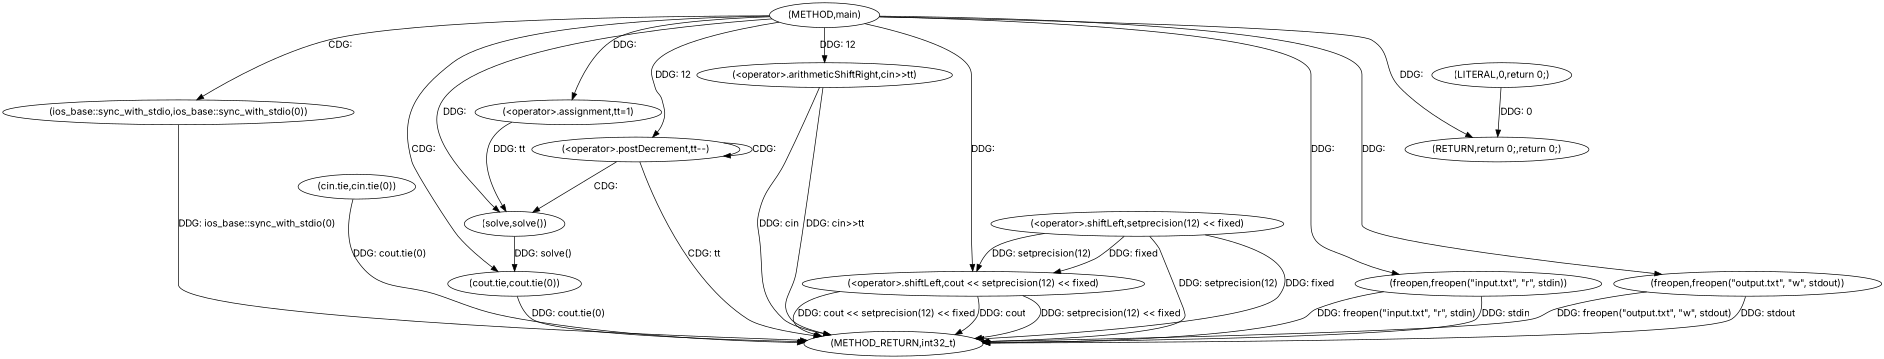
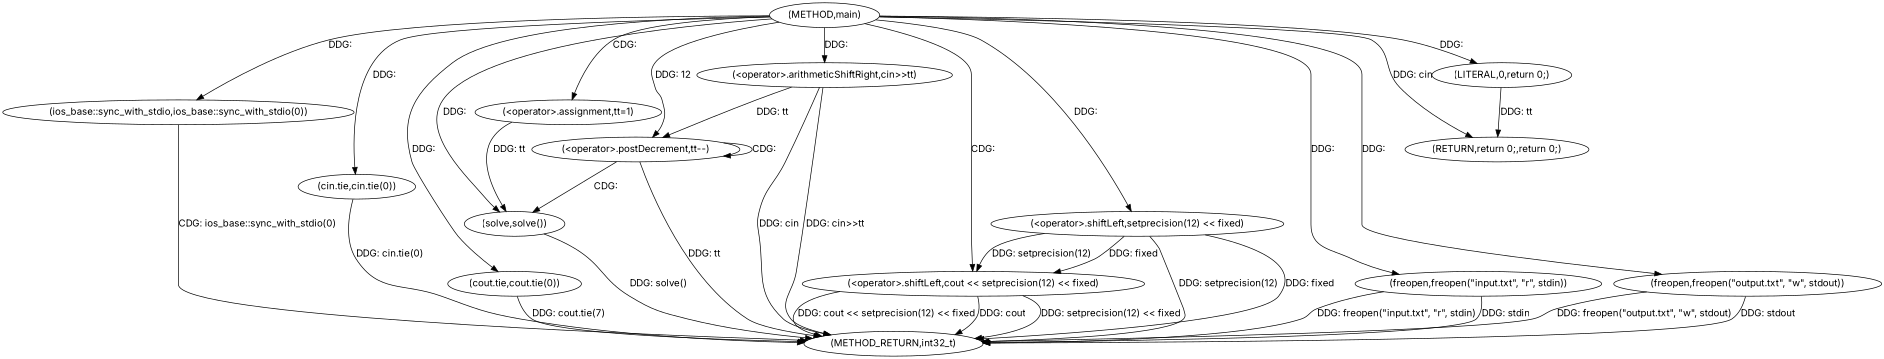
edge "(METHOD,main)" -> "(LITERAL,0,return 0;)": added, label "DDG:"
edge "(METHOD,main)" -> "(cin.tie,cin.tie(0))": added, label "DDG:"
edge "(METHOD,main)" -> "(ios_base::sync_with_stdio,ios_base::sync_with_stdio(0))": label "CDG: " -> "DDG: "
edge "(METHOD,main)" -> "(<operator>.assignment,tt=1)": label "DDG: " -> "CDG: "
edge "(METHOD,main)" -> "(<operator>.arithmeticShiftRight,cin>>tt)": label "DDG: 12" -> "DDG: "
edge "(METHOD,main)" -> "(<operator>.shiftLeft,setprecision(12) << fixed)": added, label "DDG:"
edge "(METHOD,main)" -> "(RETURN,return 0;,return 0;)": label "DDG: " -> "DDG: cin"
edge "(<operator>.arithmeticShiftRight,cin>>tt)" -> "(<operator>.postDecrement,tt--)": added, label "DDG: tt"
edge "(LITERAL,0,return 0;)" -> "(RETURN,return 0;,return 0;)": label "DDG: 0" -> "DDG: tt"
edge "(METHOD,main)" -> "(cout.tie,cout.tie(0))": label "CDG: " -> "DDG: "
edge "(METHOD,main)" -> "(<operator>.shiftLeft,cout << setprecision(12) << fixed)": label "DDG: " -> "CDG: "
edge "(ios_base::sync_with_stdio,ios_base::sync_with_stdio(0))" -> "(METHOD_RETURN,int32_t)": label "DDG: ios_base::sync_with_stdio(0)" -> "CDG: ios_base::sync_with_stdio(0)"
edge "(solve,solve())" -> "(cout.tie,cout.tie(0))": now "(solve,solve())" -> "(METHOD_RETURN,int32_t)"
edge "(cin.tie,cin.tie(0))" -> "(METHOD_RETURN,int32_t)": label "DDG: cout.tie(0)" -> "DDG: cin.tie(0)"
edge "(<operator>.postDecrement,tt--)" -> "(METHOD_RETURN,int32_t)": label "CDG: tt" -> "DDG: tt"
edge "(cout.tie,cout.tie(0))" -> "(METHOD_RETURN,int32_t)": label "DDG: cout.tie(0)" -> "DDG: cout.tie(7)"
